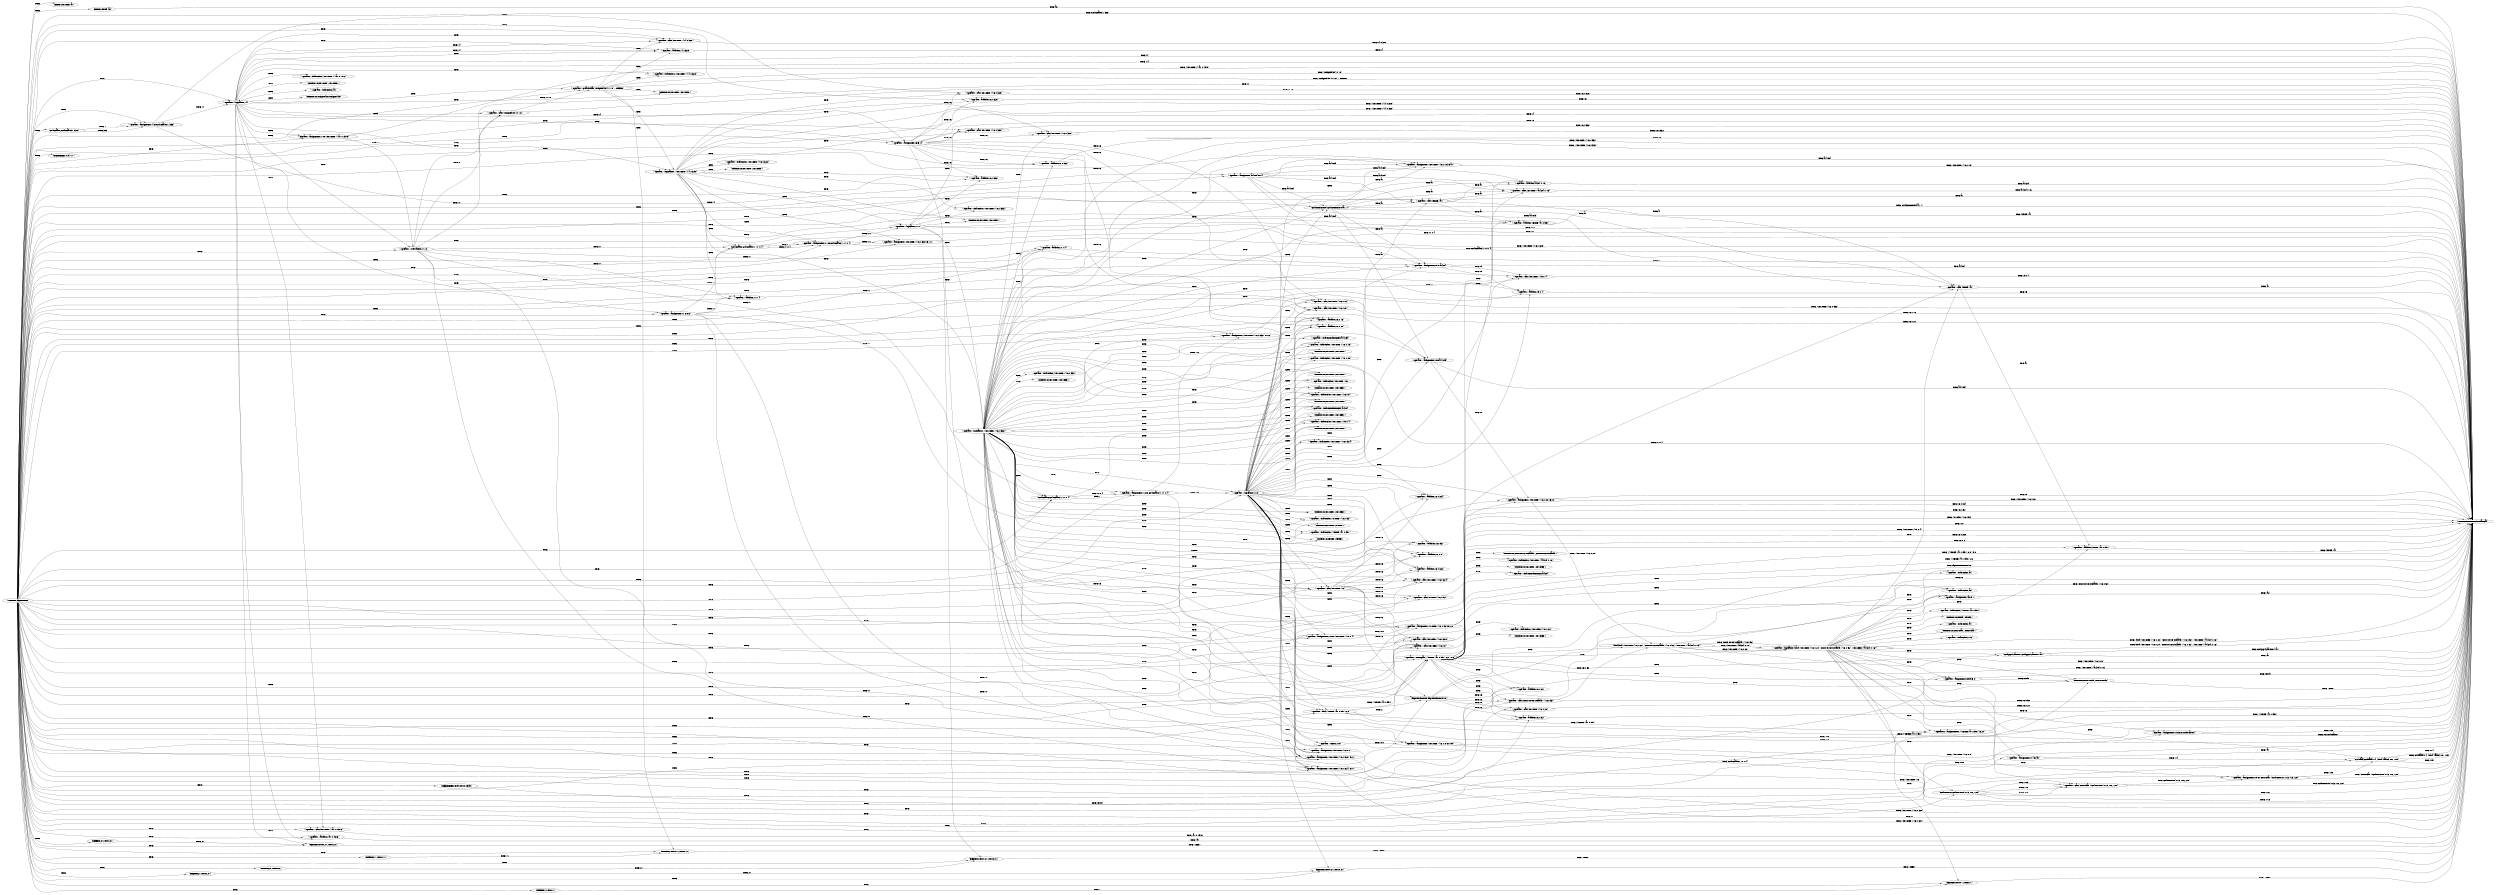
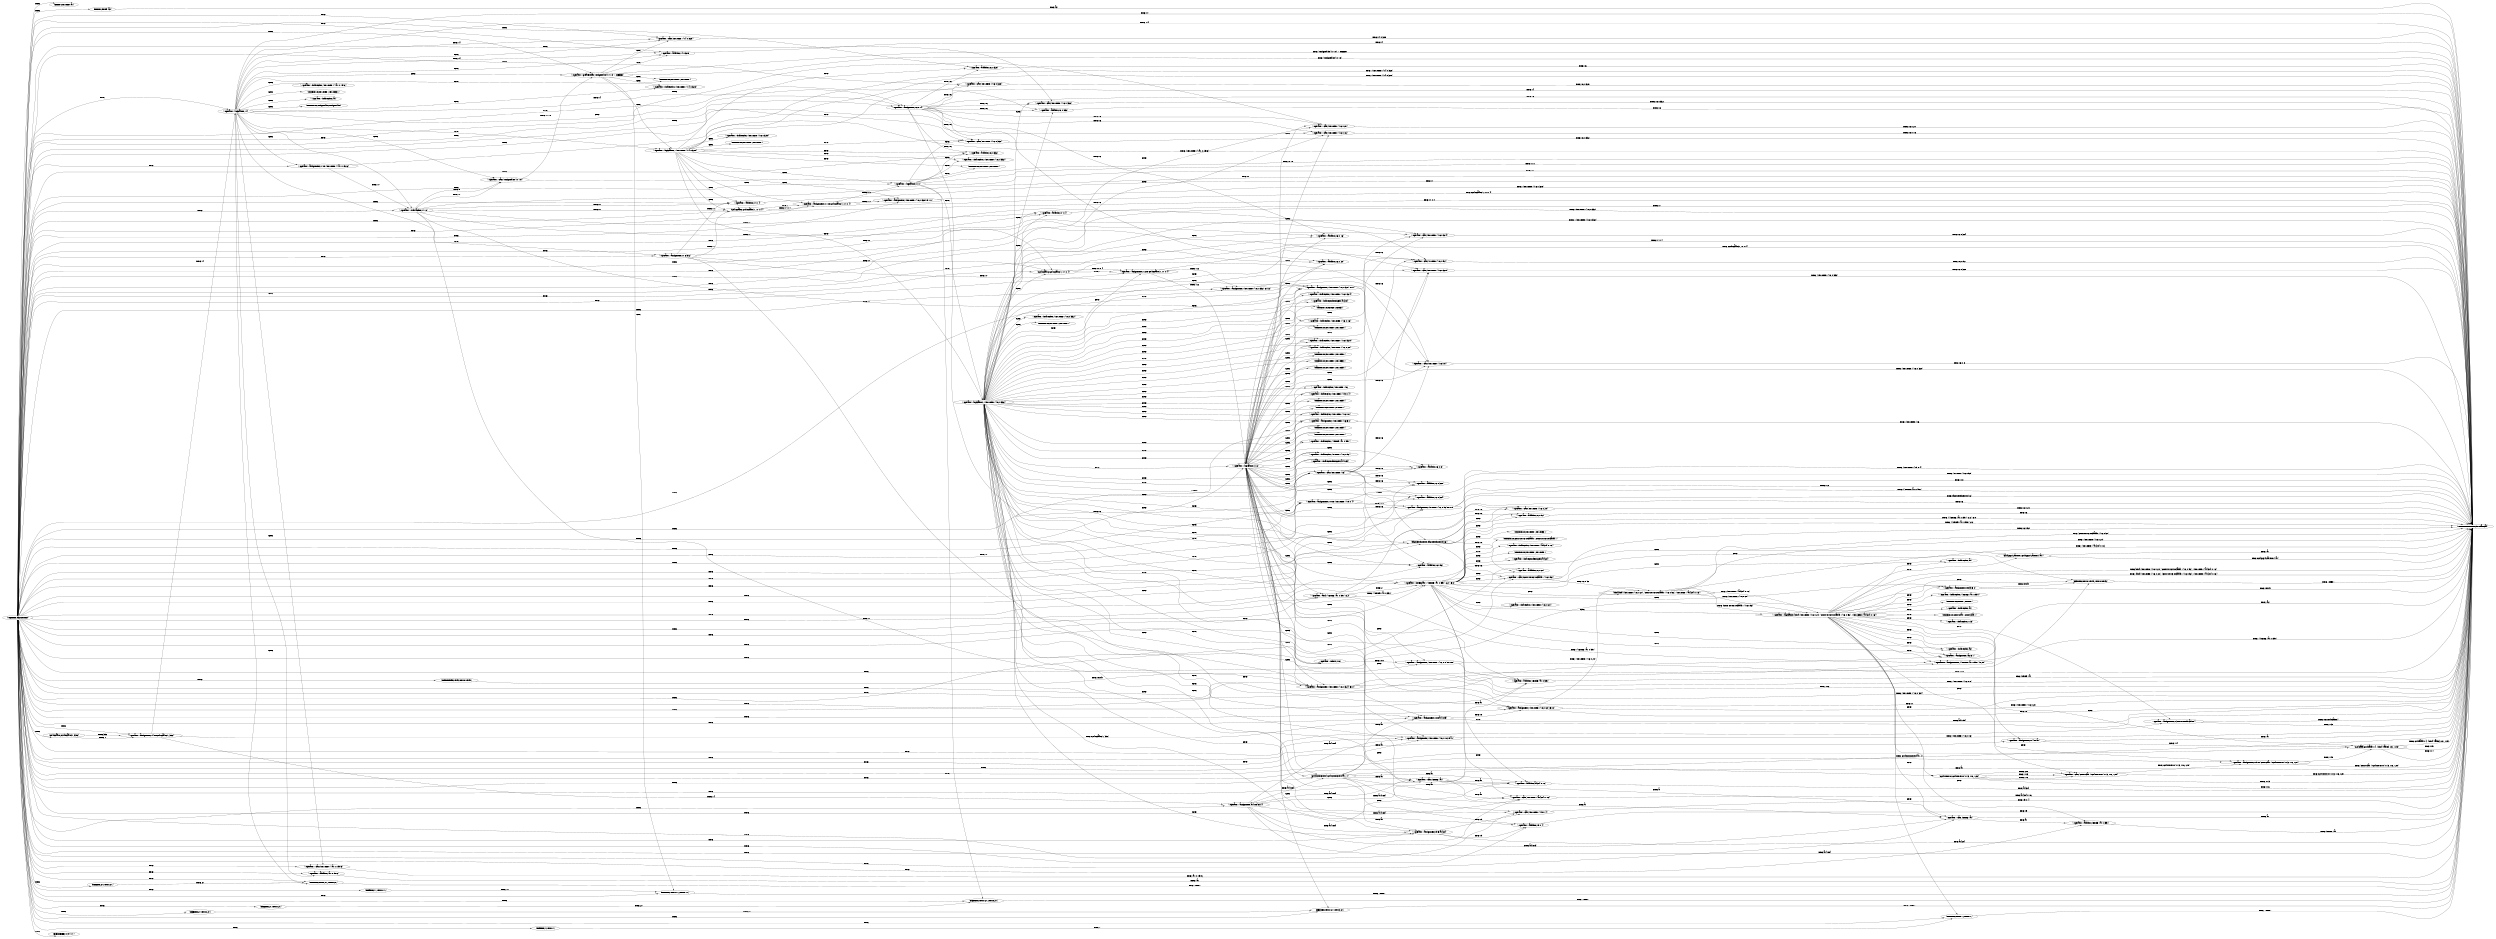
node "(<operator>.indirection,*(_DWORD *)(v6 + 320))": added
edge "(<operator>.cast,(_DWORD *)v6)" -> "(tftp_set_timeouts,tftp_set_timeouts(v6))": label "DDG: v6" -> "WORD: "
edge "(METHOD,tftp_connect)" -> "(<operator>.addition,a1[20] + 16)": added, label "DDG:"
